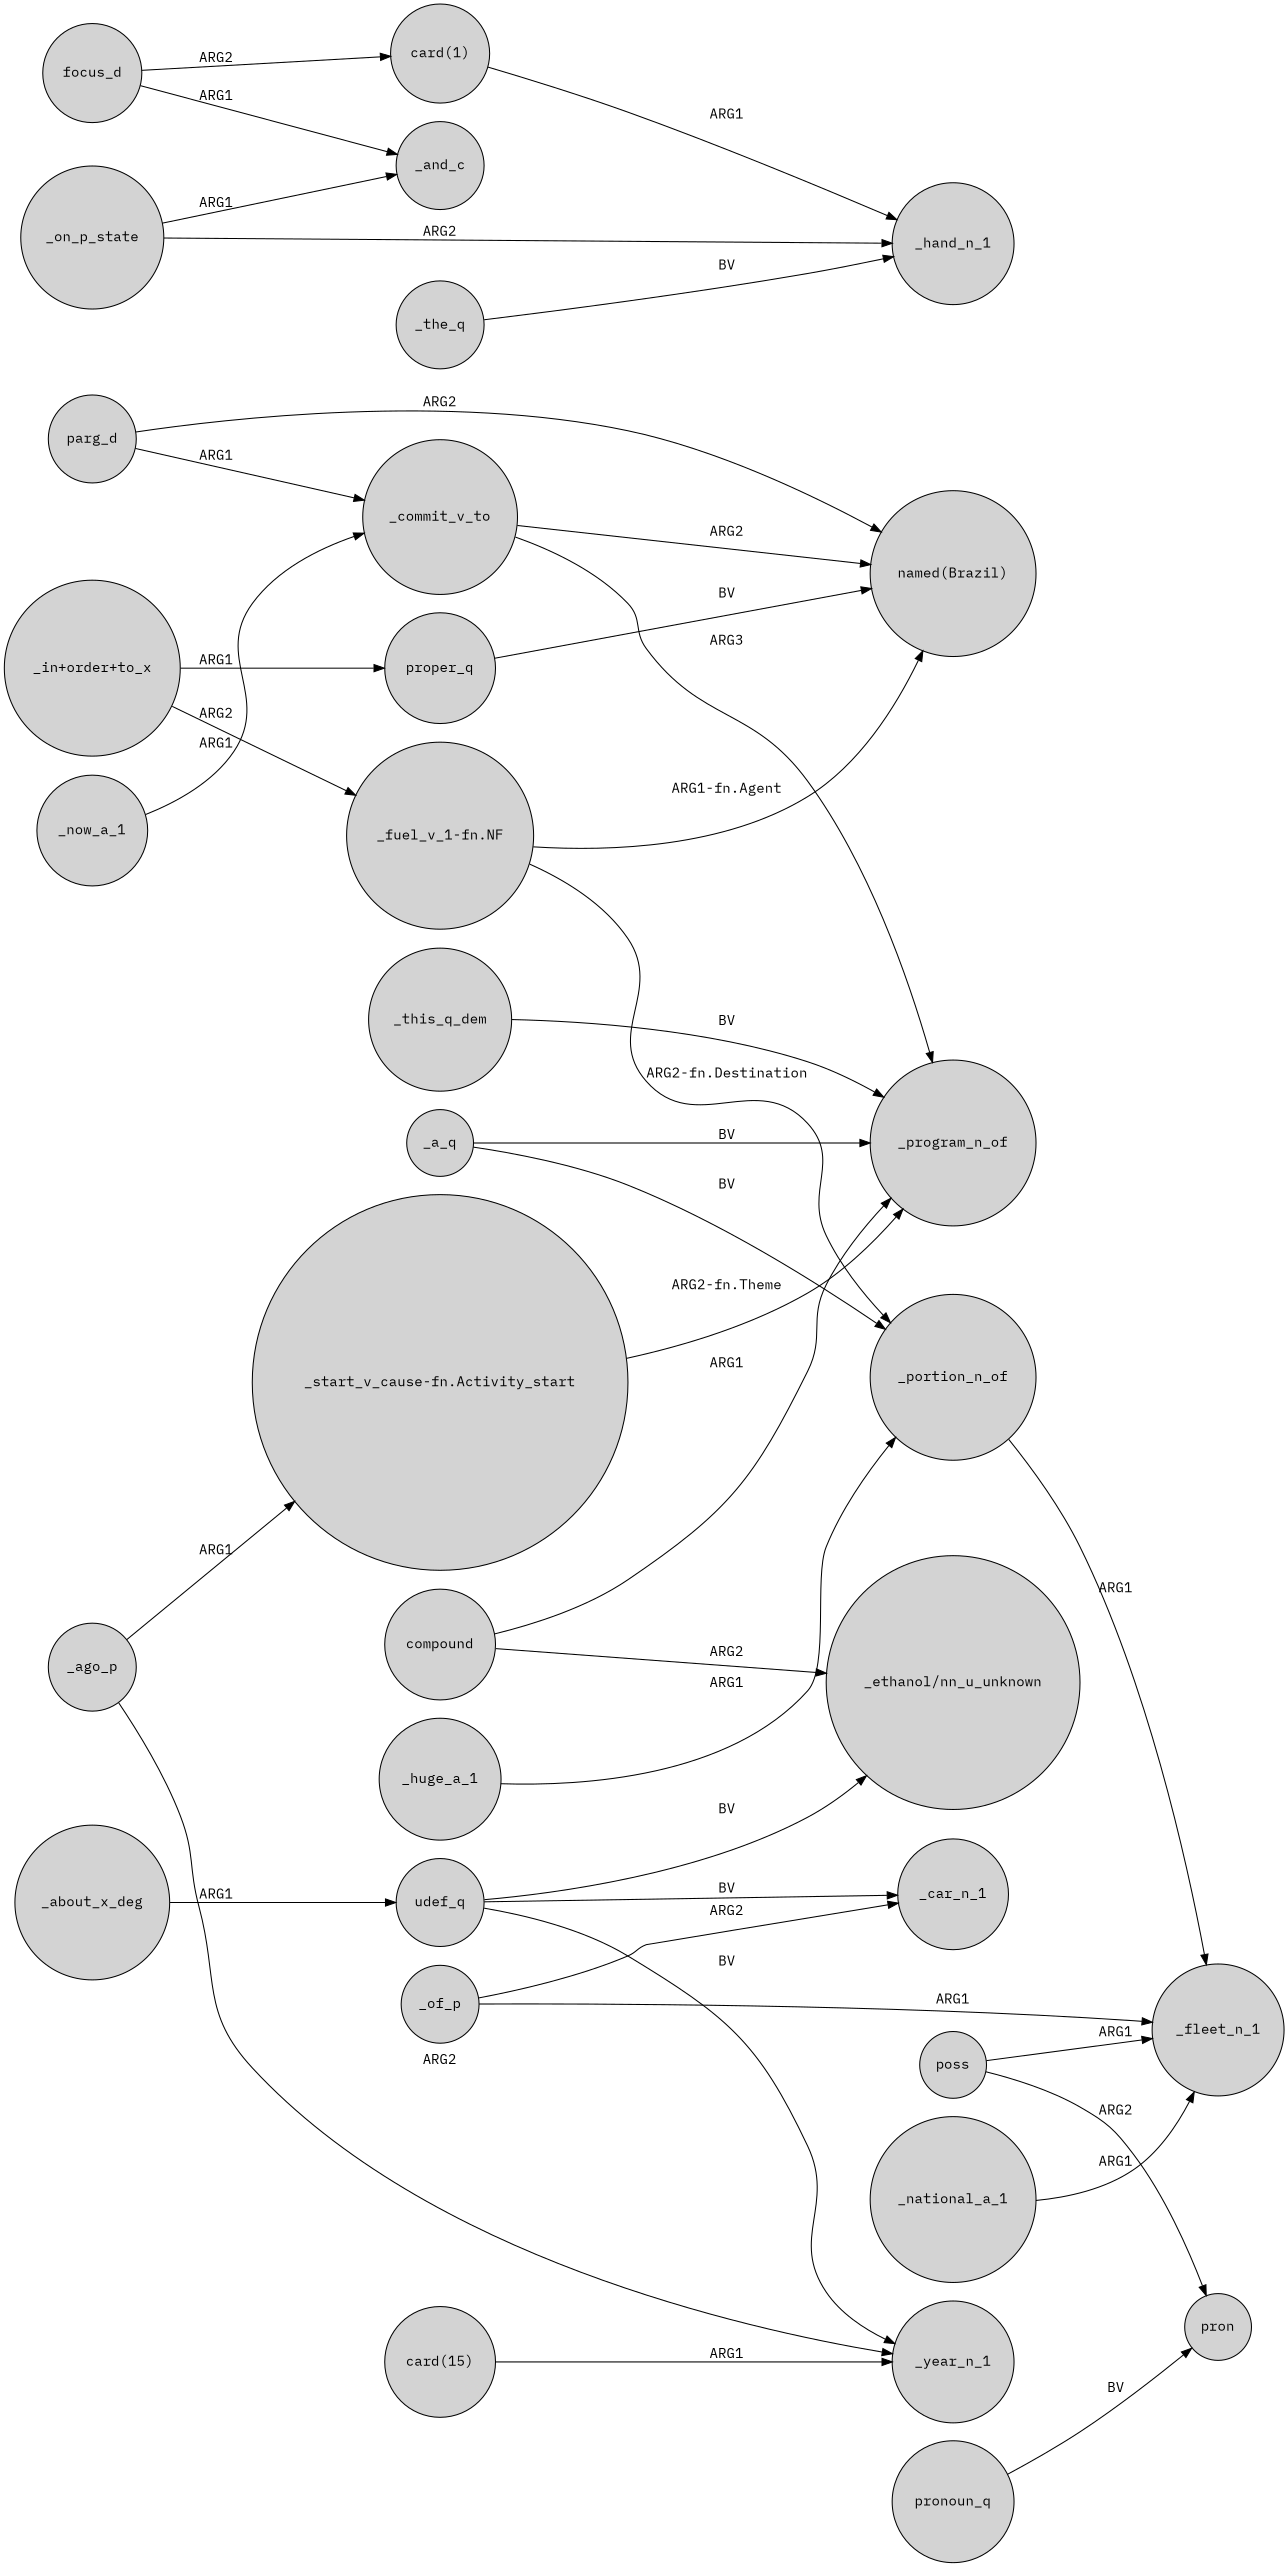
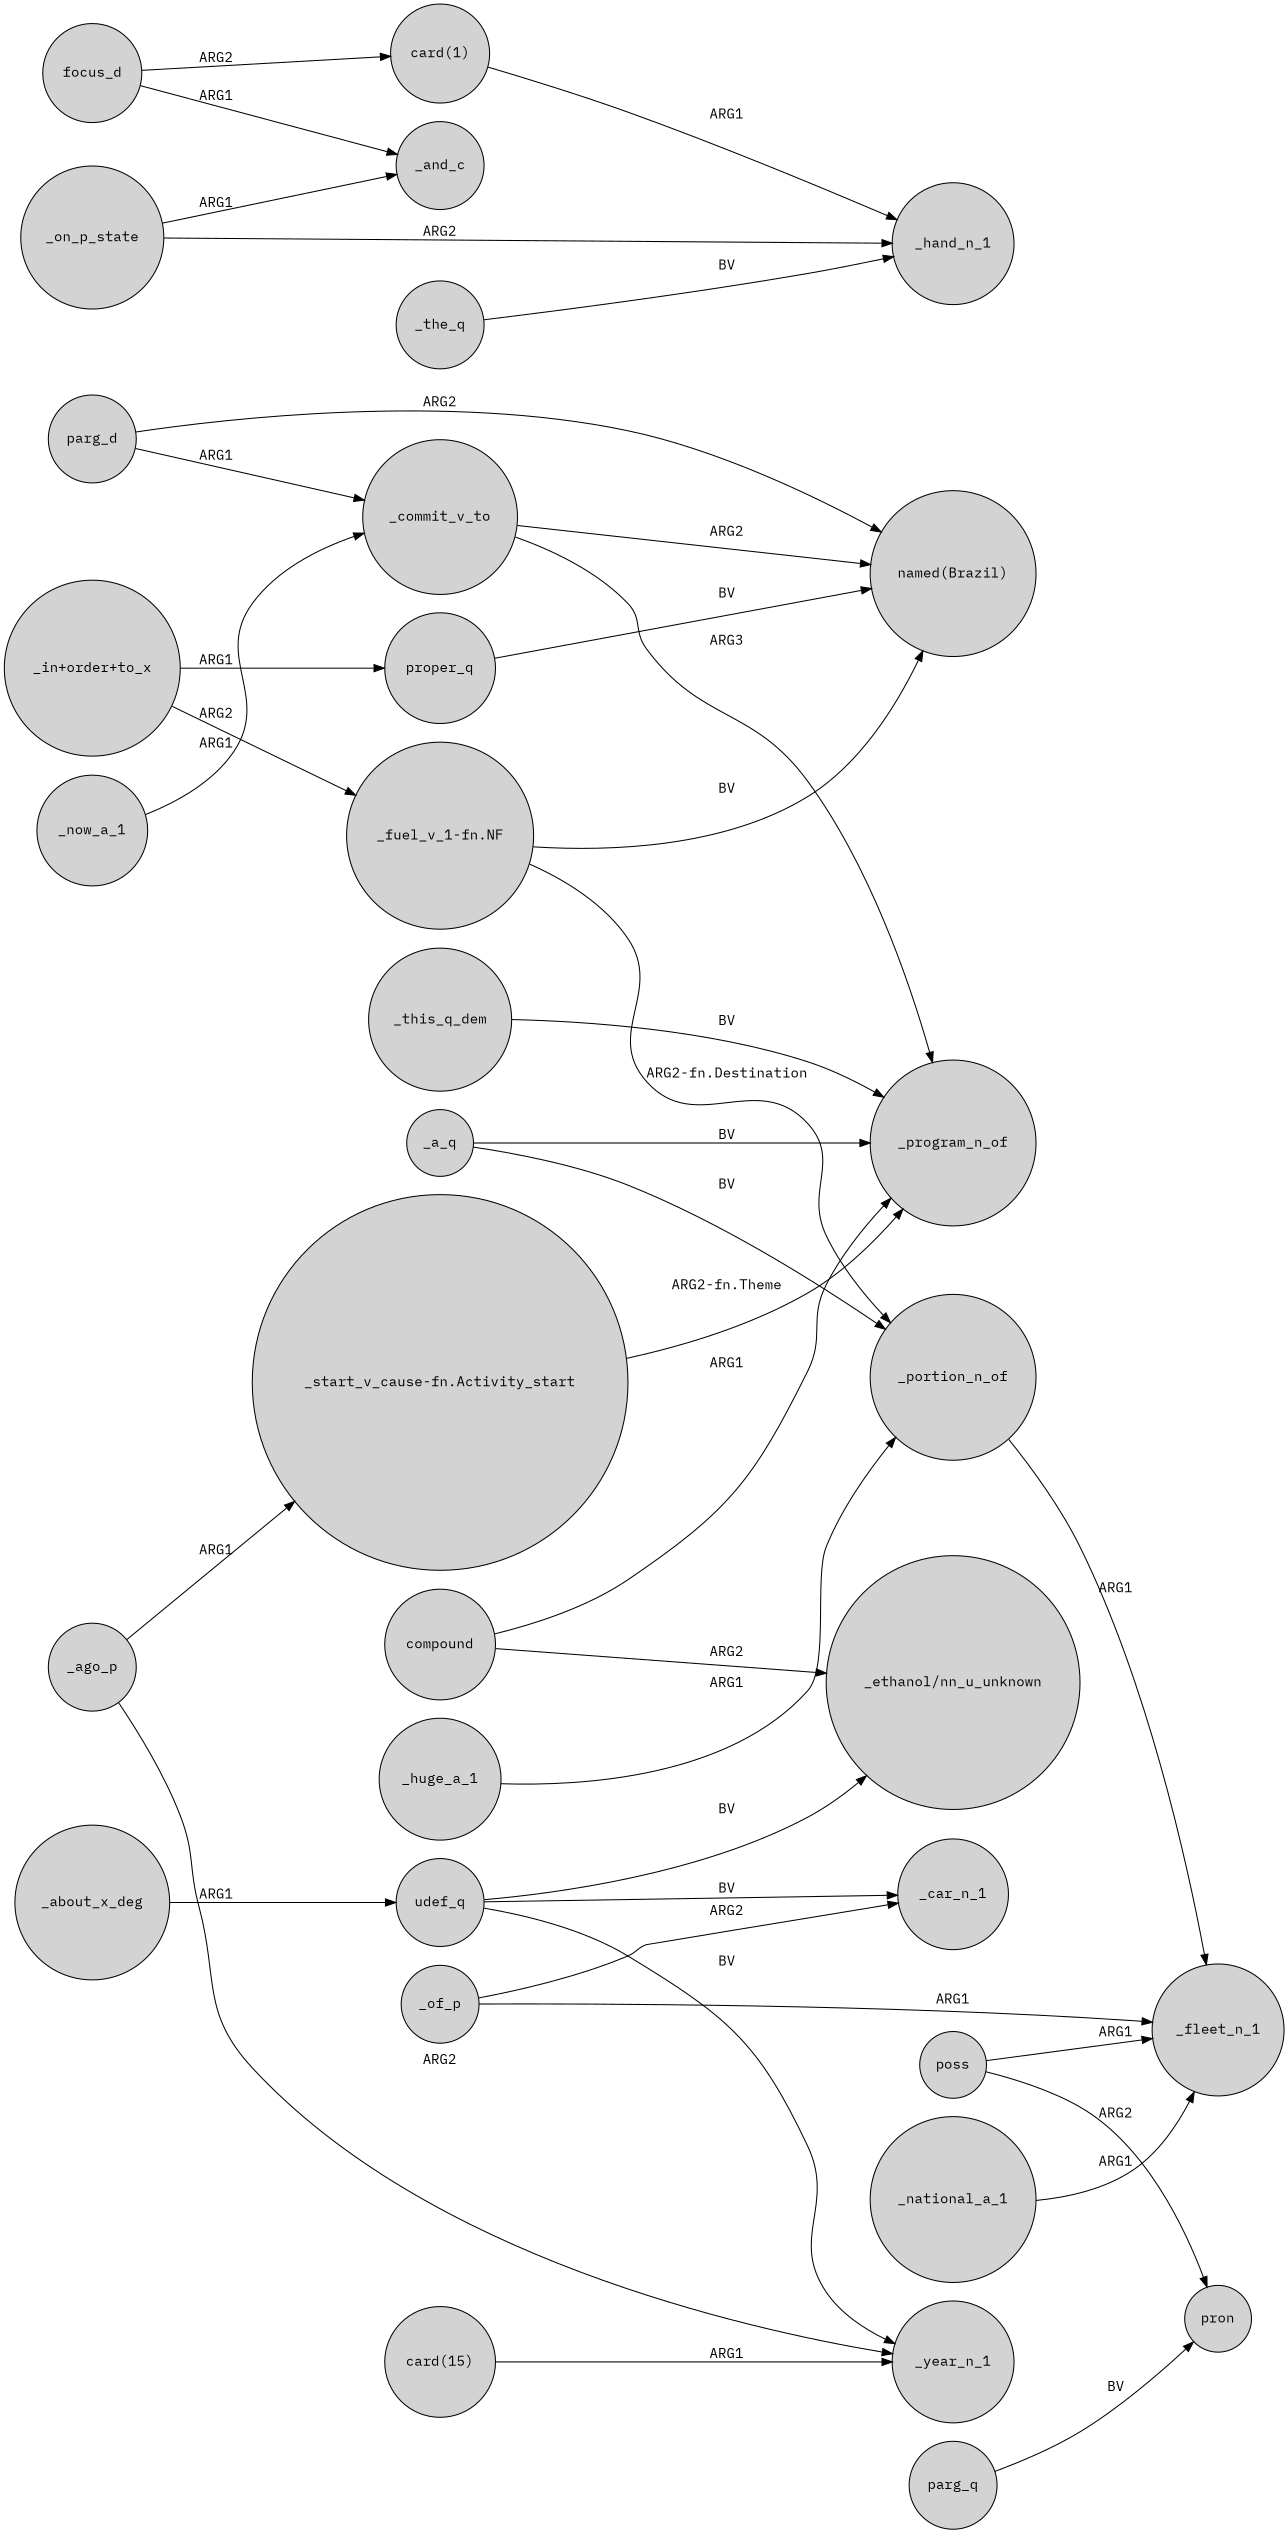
edge "_fuel_v_1-fn.NF" -> "named(Brazil)": label "ARG1-fn.Agent" -> "BV"
node "pronoun_q": label "pronoun_q" -> "parg_q"
